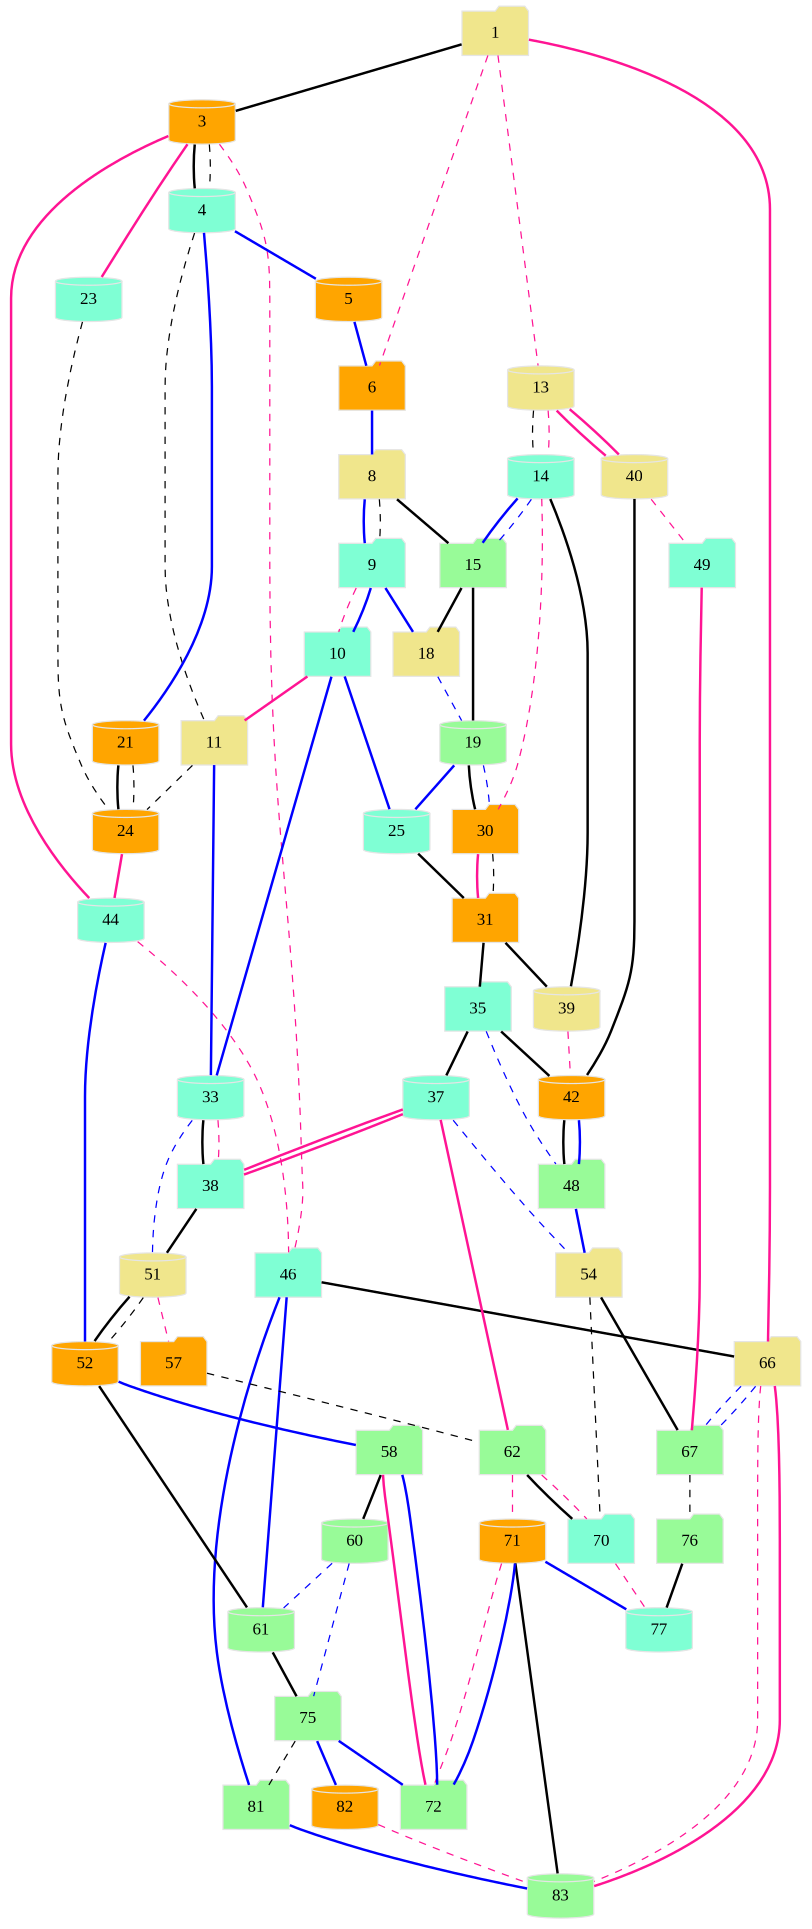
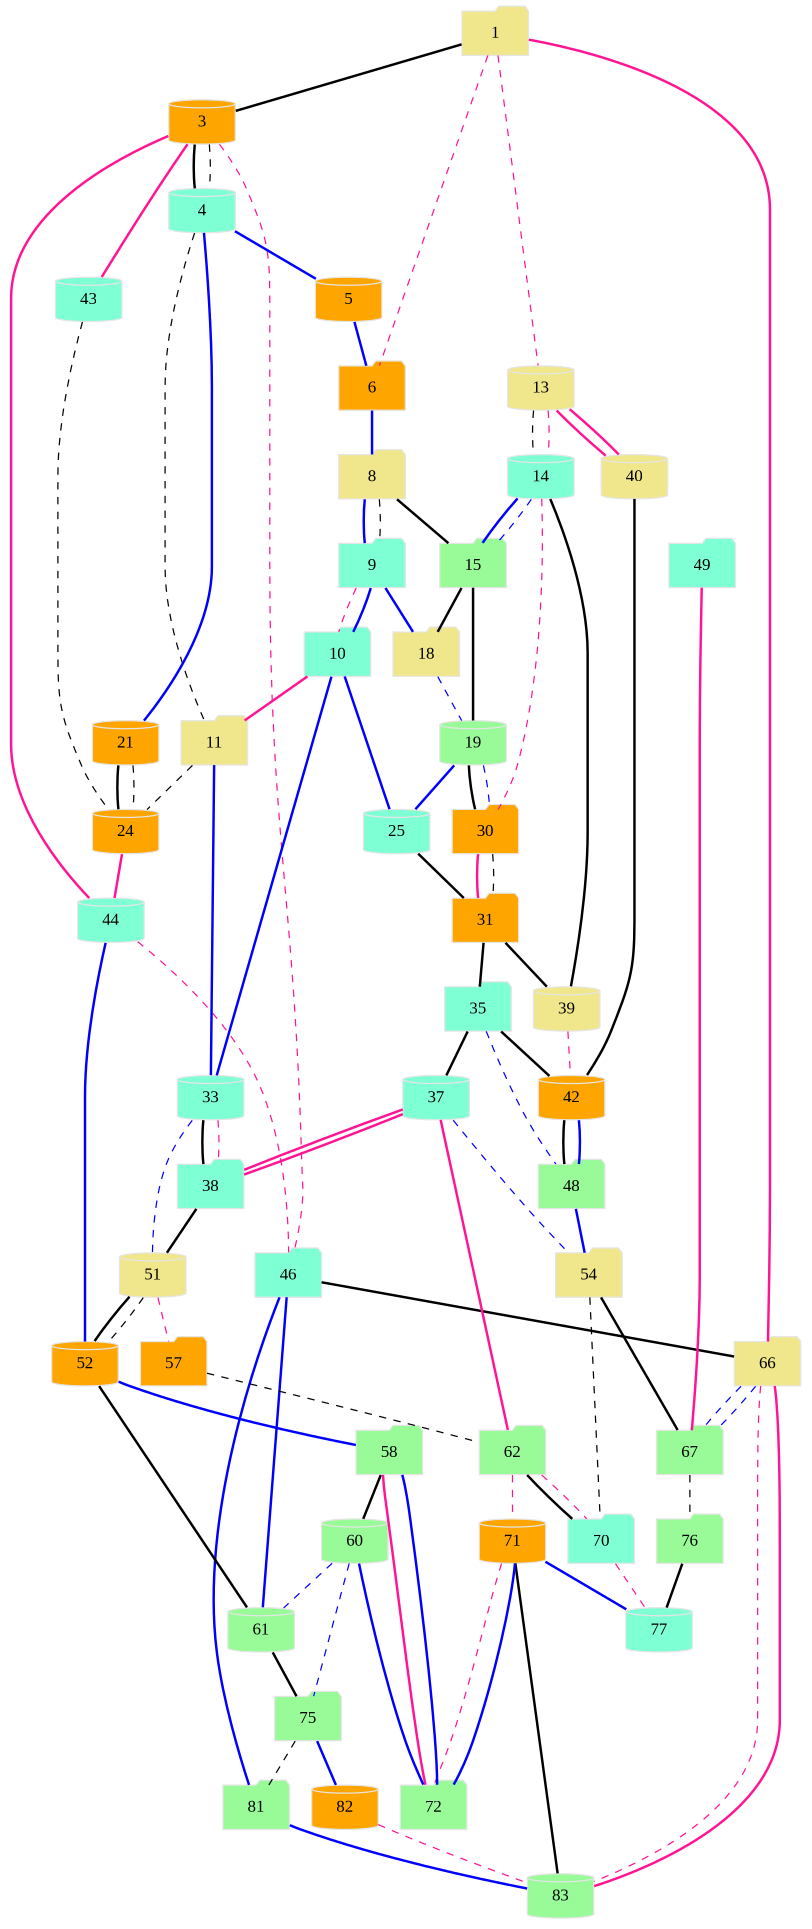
node "23": label "23" -> "43"
edge "40" -- "49": removed
edge "75" -- "72": now "60" -- "72"
